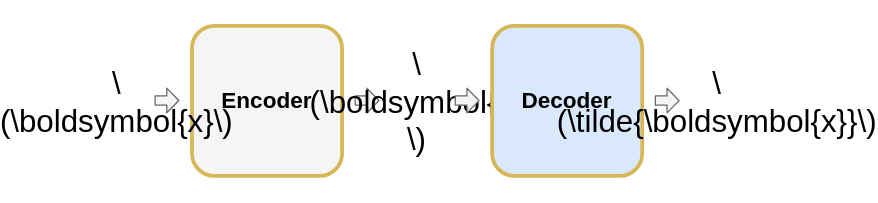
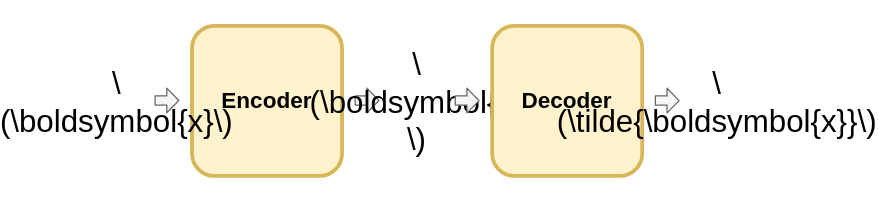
node "Encoder": fillcolor #f5f5f5 -> #fff2cc
node "Decoder": fillcolor #dae8fc -> #fff2cc
